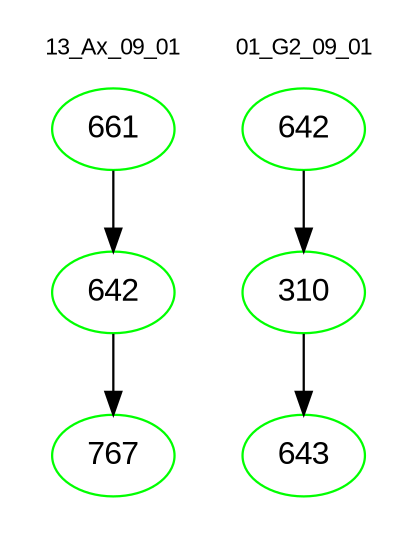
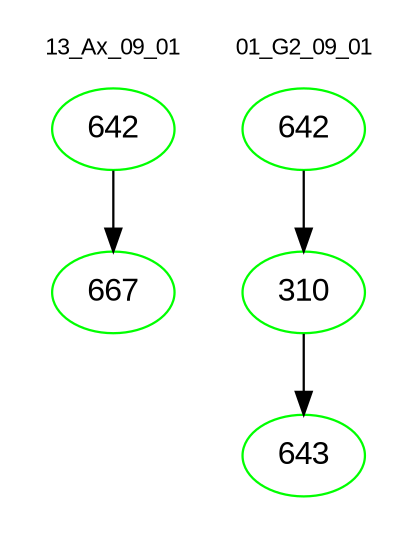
node "661": removed
node "767": label "767" -> "667"
